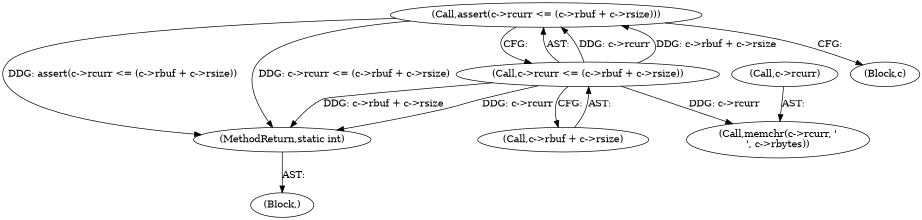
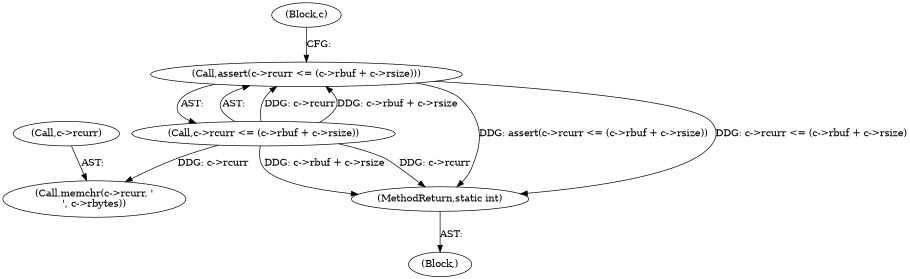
edge "(Call,assert(c->rcurr <= (c->rbuf + c->rsize)))" -> "(Block,c)": reversed
edge "(Call,assert(c->rcurr <= (c->rbuf + c->rsize)))" -> "(Call,c->rcurr <= (c->rbuf + c->rsize))": label "CFG: " -> "AST: "
node "(Call,c->rbuf + c->rsize)": removed
